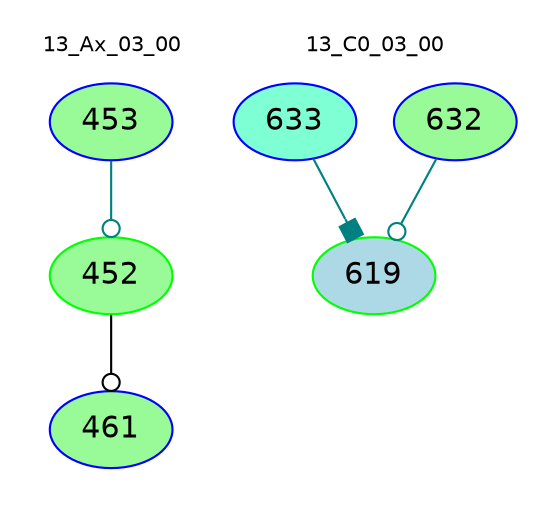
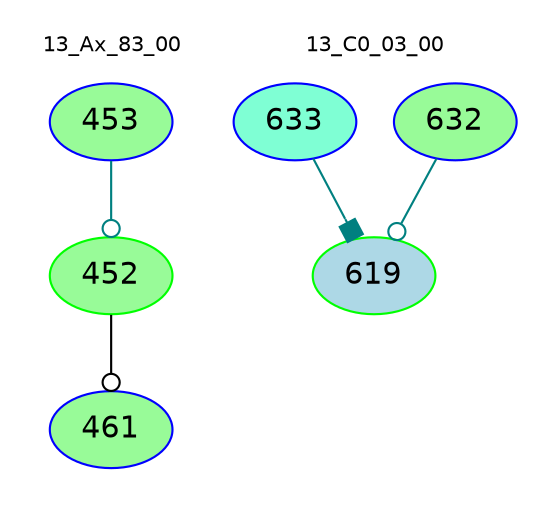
cluster "13_Ax_03_00": label "13_Ax_03_00" -> "13_Ax_83_00"
